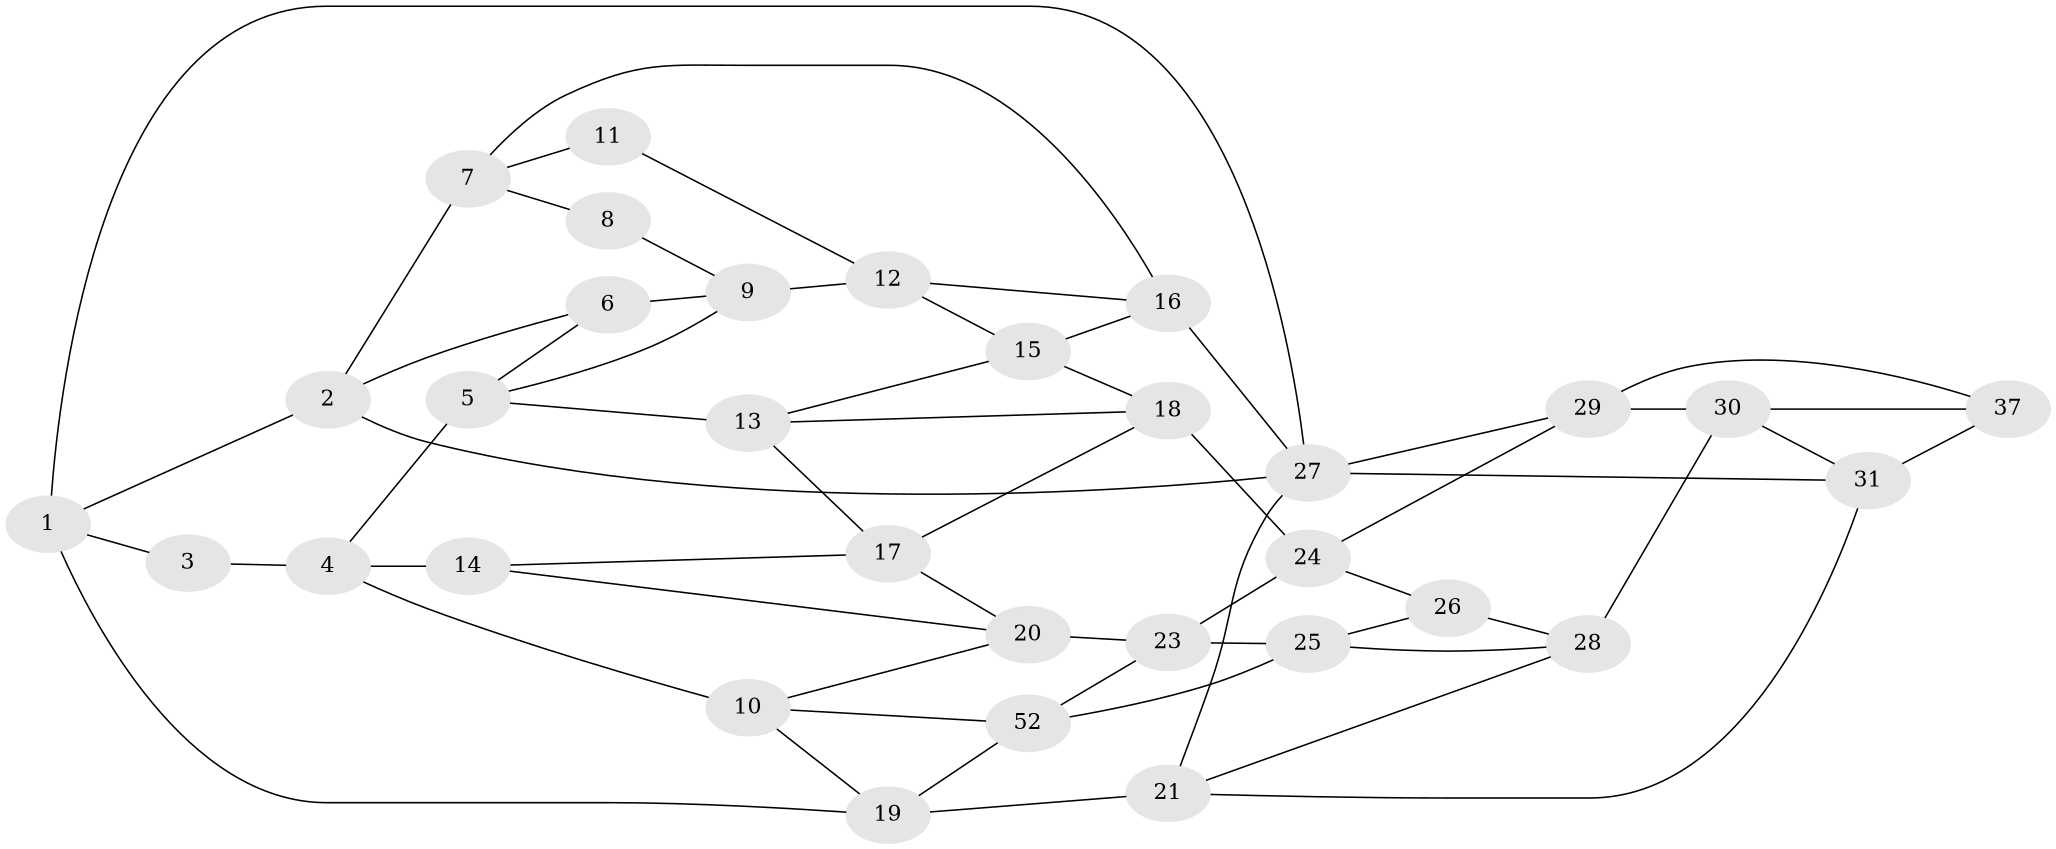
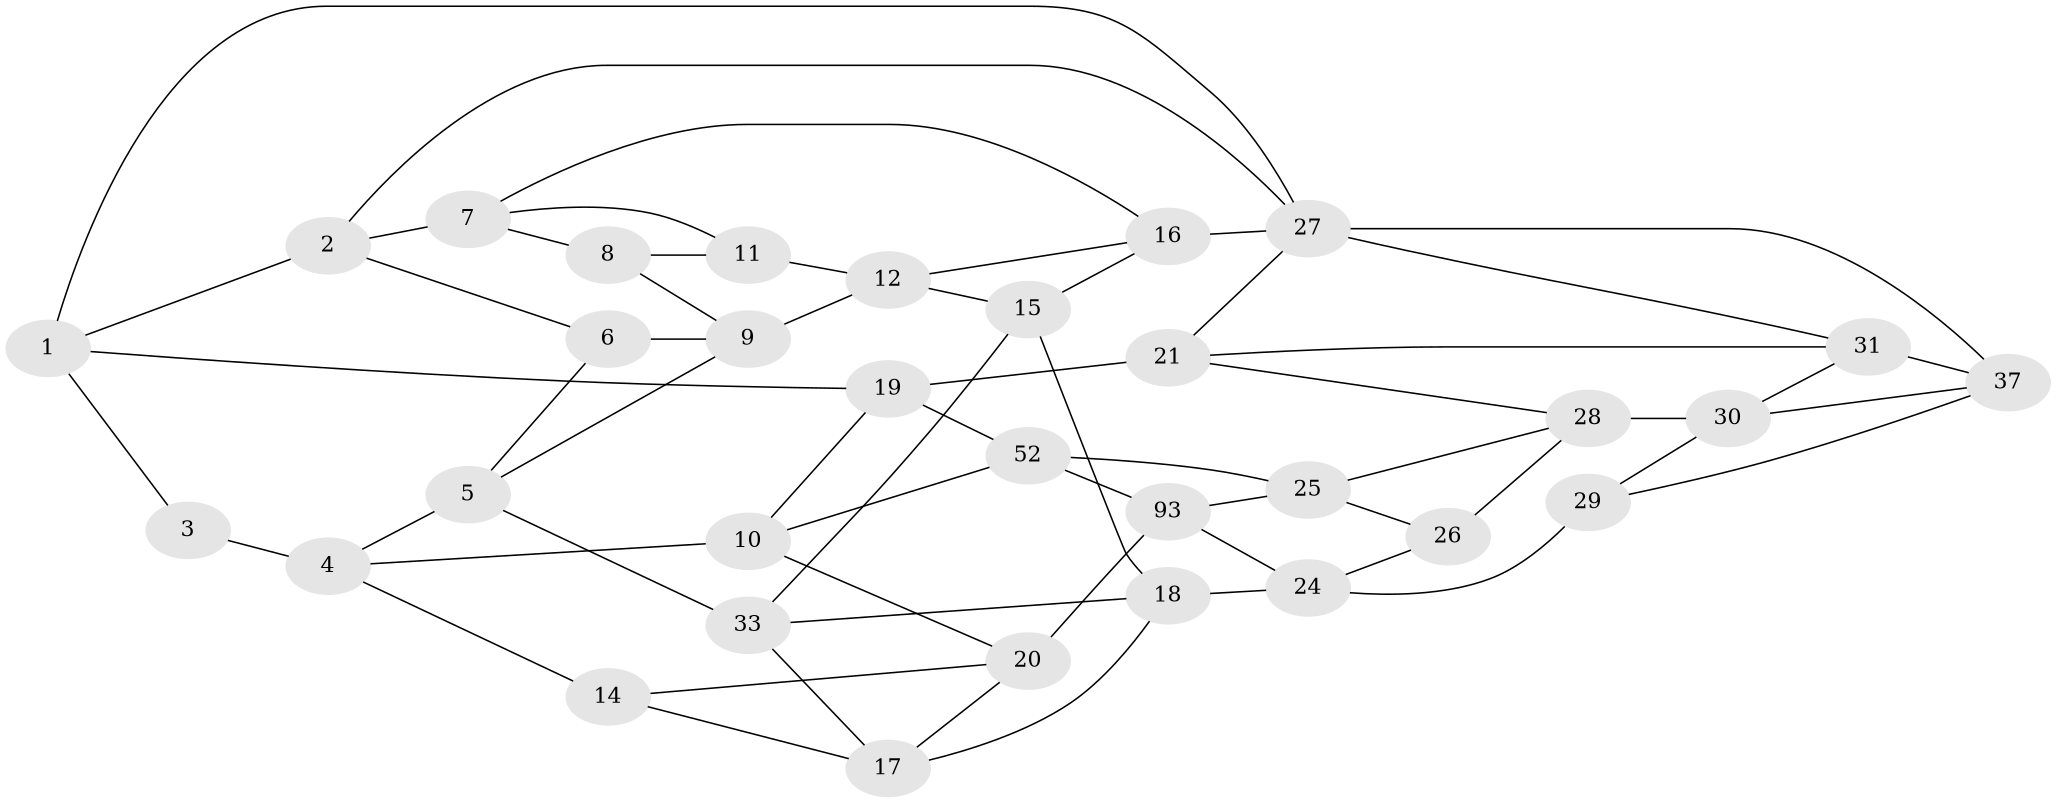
edge "8" -- "11": added
node "13": label "13" -> "33"
edge "29" -- "27": now "37" -- "27"
node "23": label "23" -> "93"
